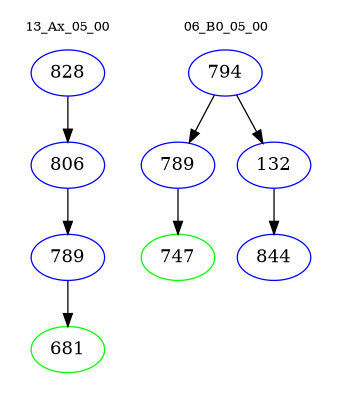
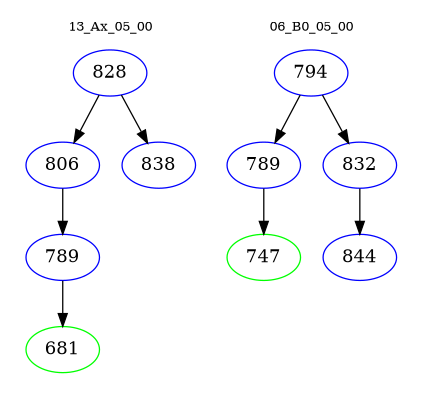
node "838": added
node "132": label "132" -> "832"
